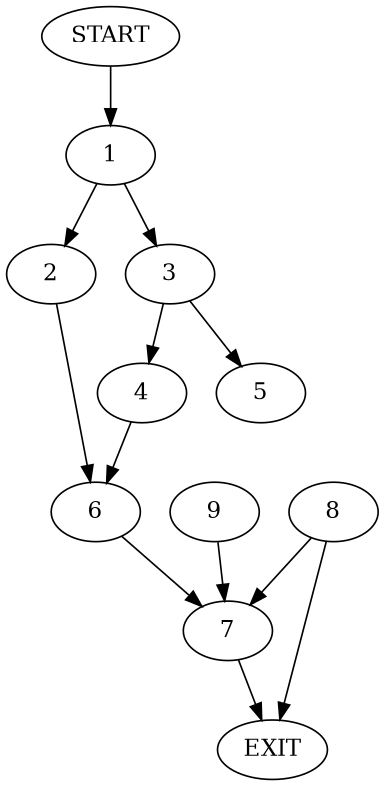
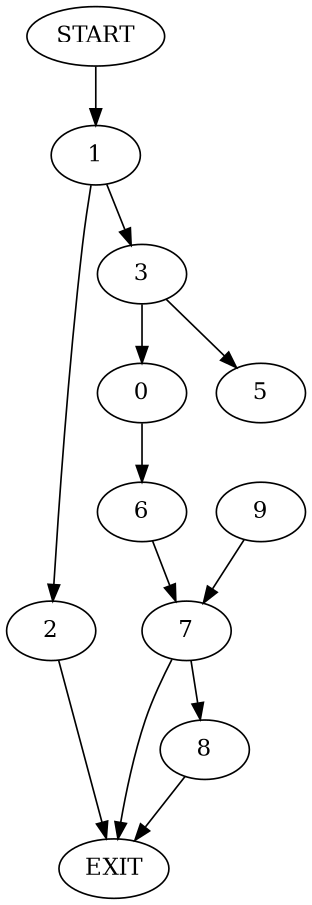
edge "2" -> "6": now "2" -> "EXIT"
node "4": label "4" -> "0"
edge "8" -> "7": reversed
